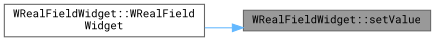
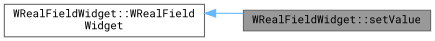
edge "WRealFieldWidget::WRealField Widget" -> "WRealFieldWidget::setValue": reversed
